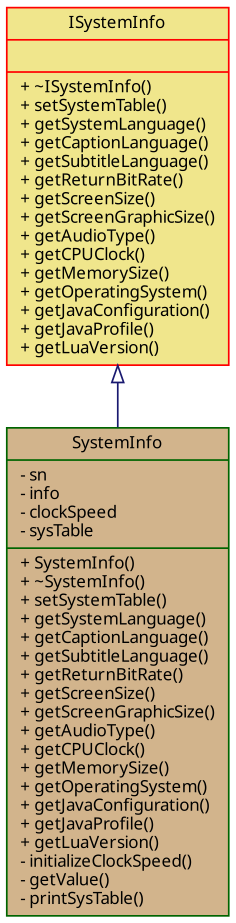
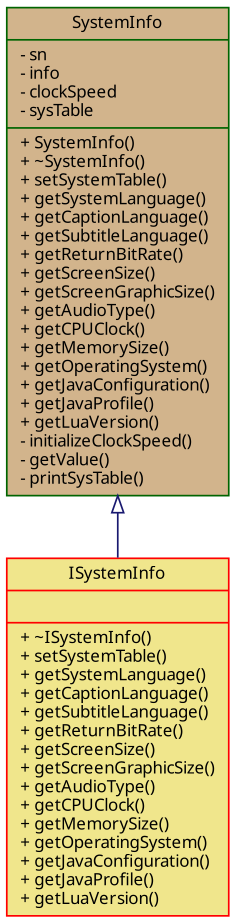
edge "SystemInfo" -> "ISystemInfo": reversed
